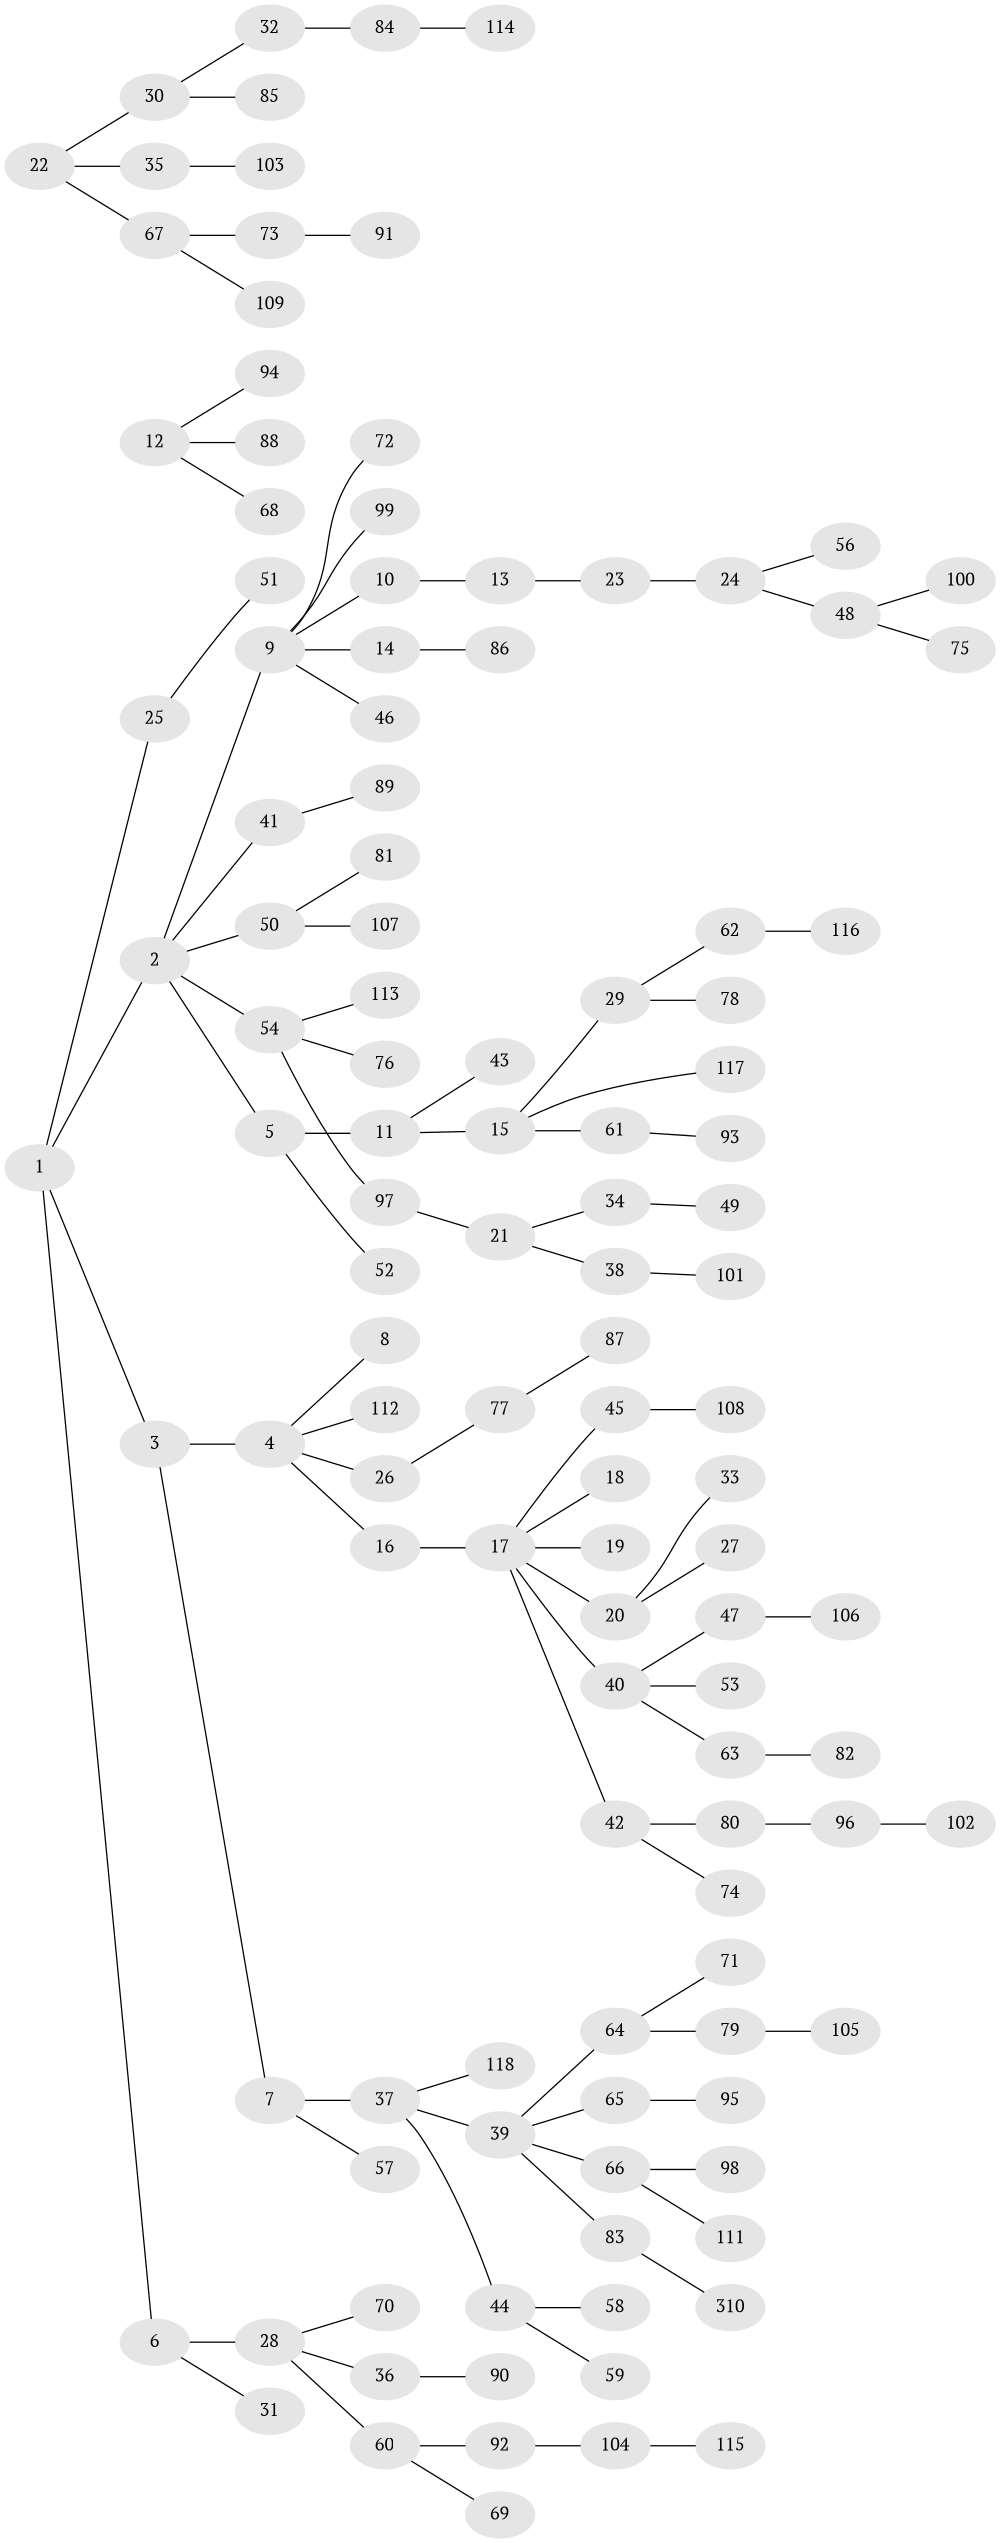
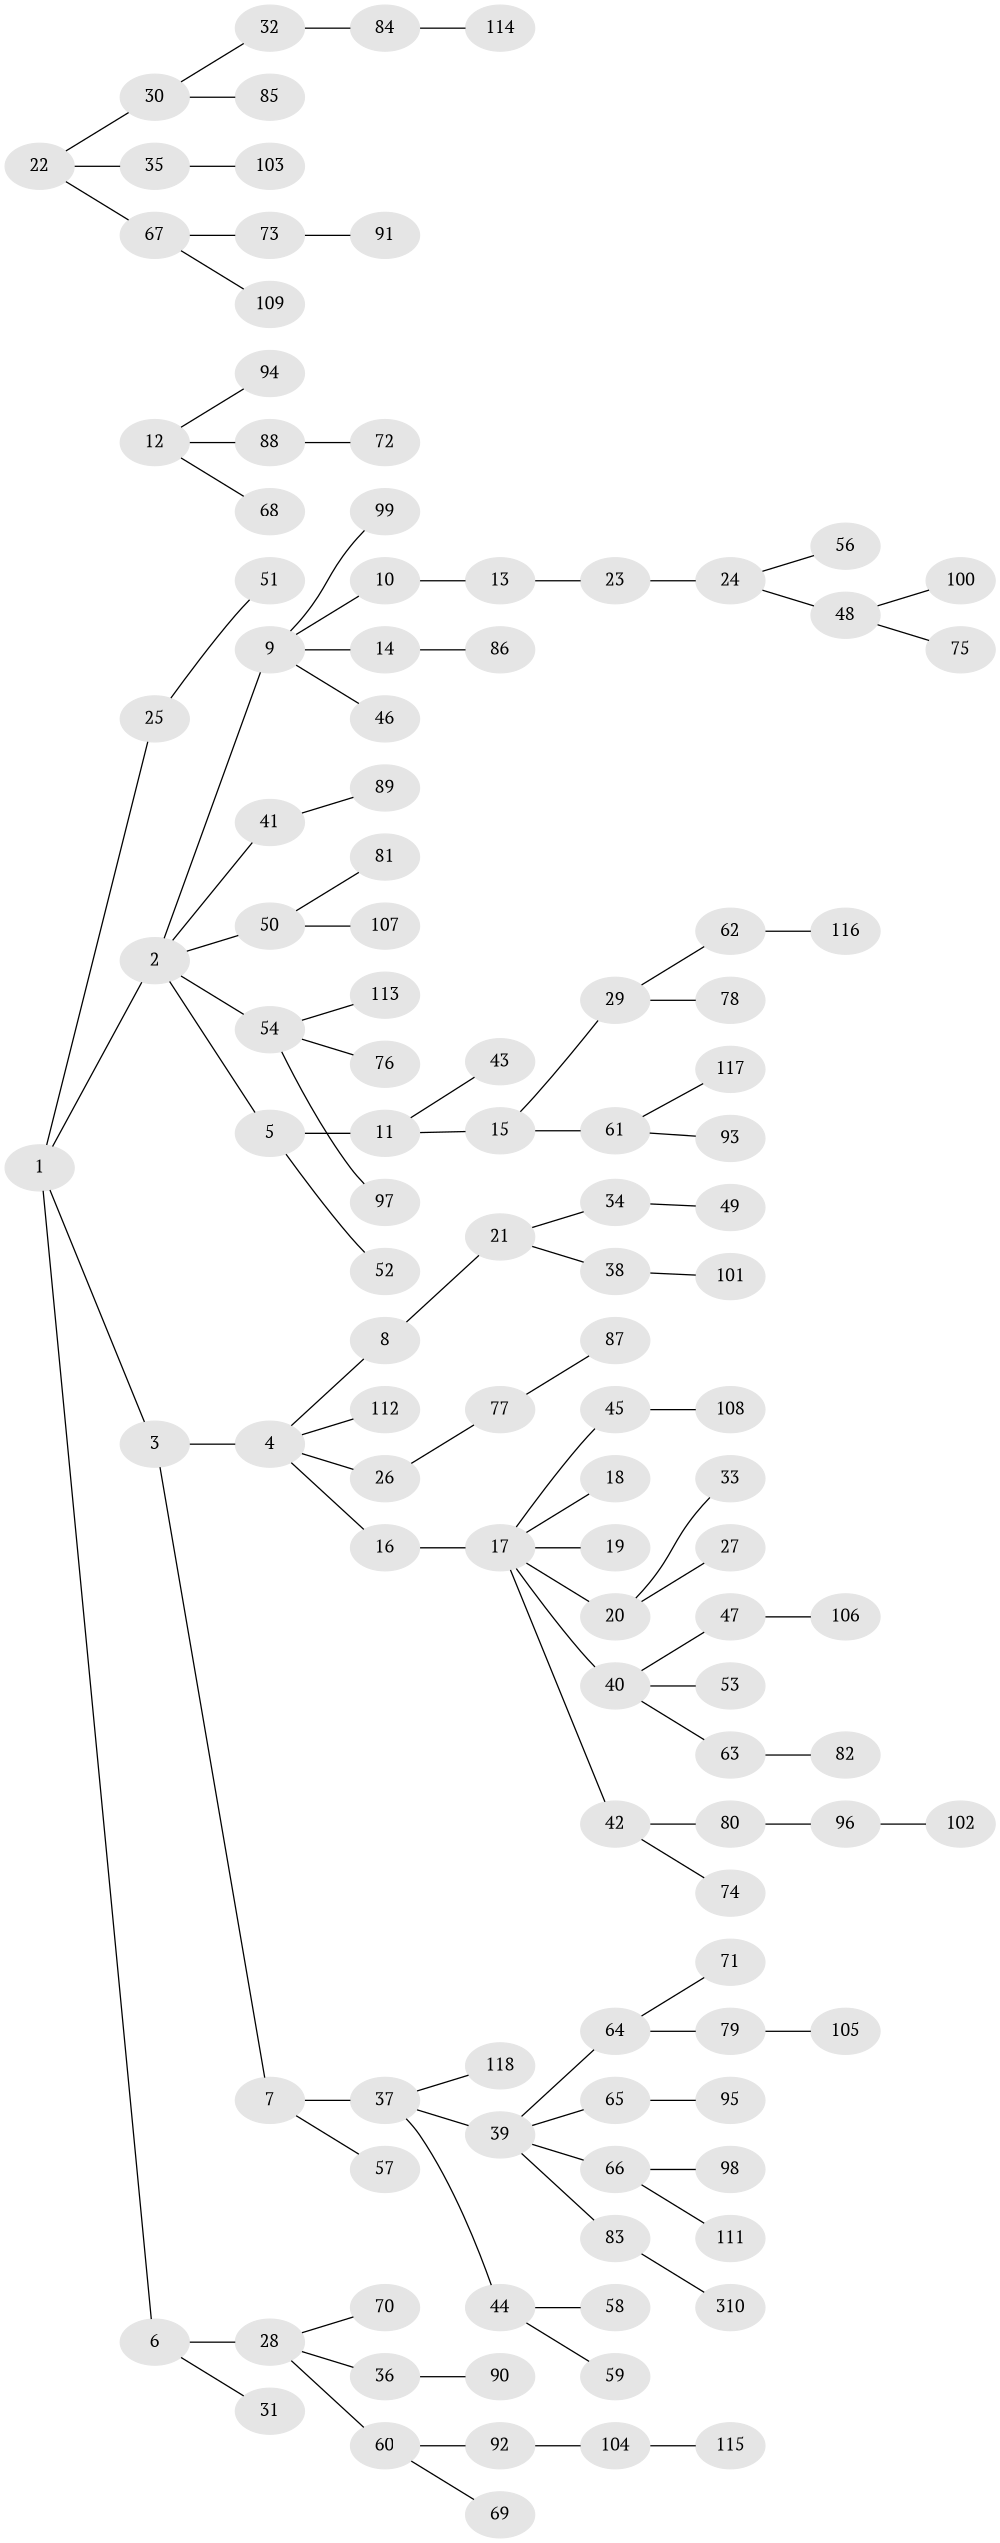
edge "72" -- "9": now "72" -- "88"
edge "117" -- "15": now "117" -- "61"
edge "97" -- "21": now "8" -- "21"
